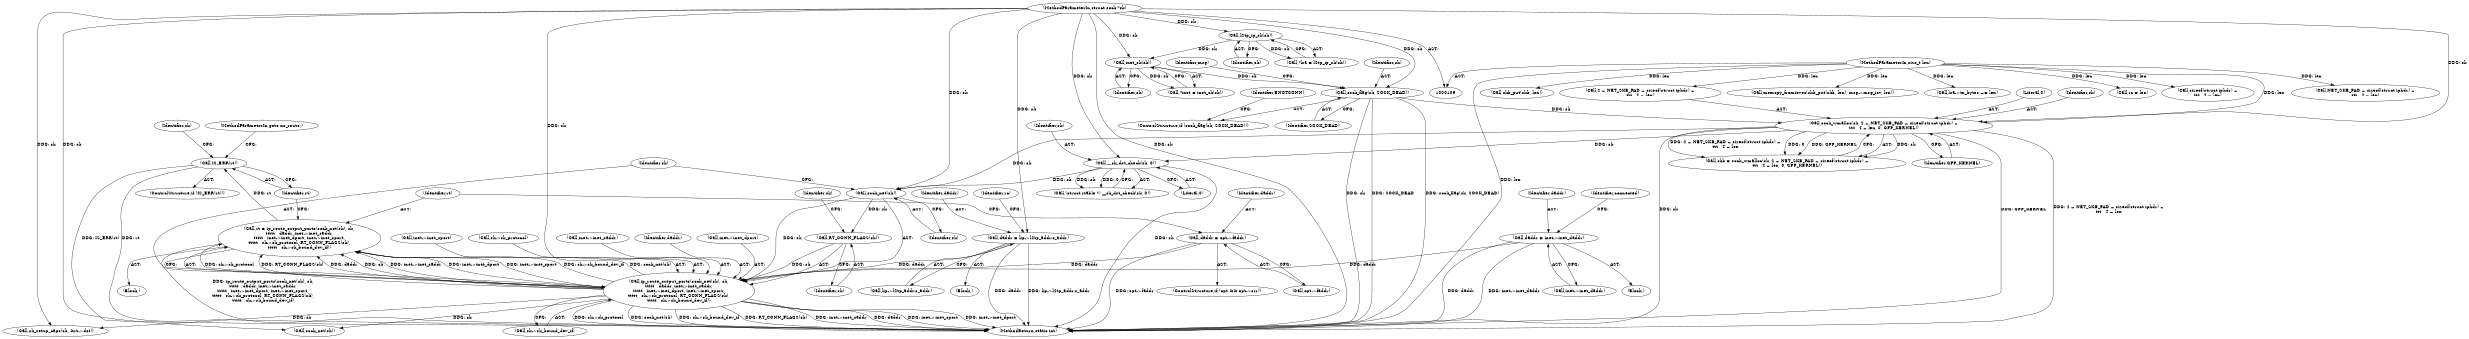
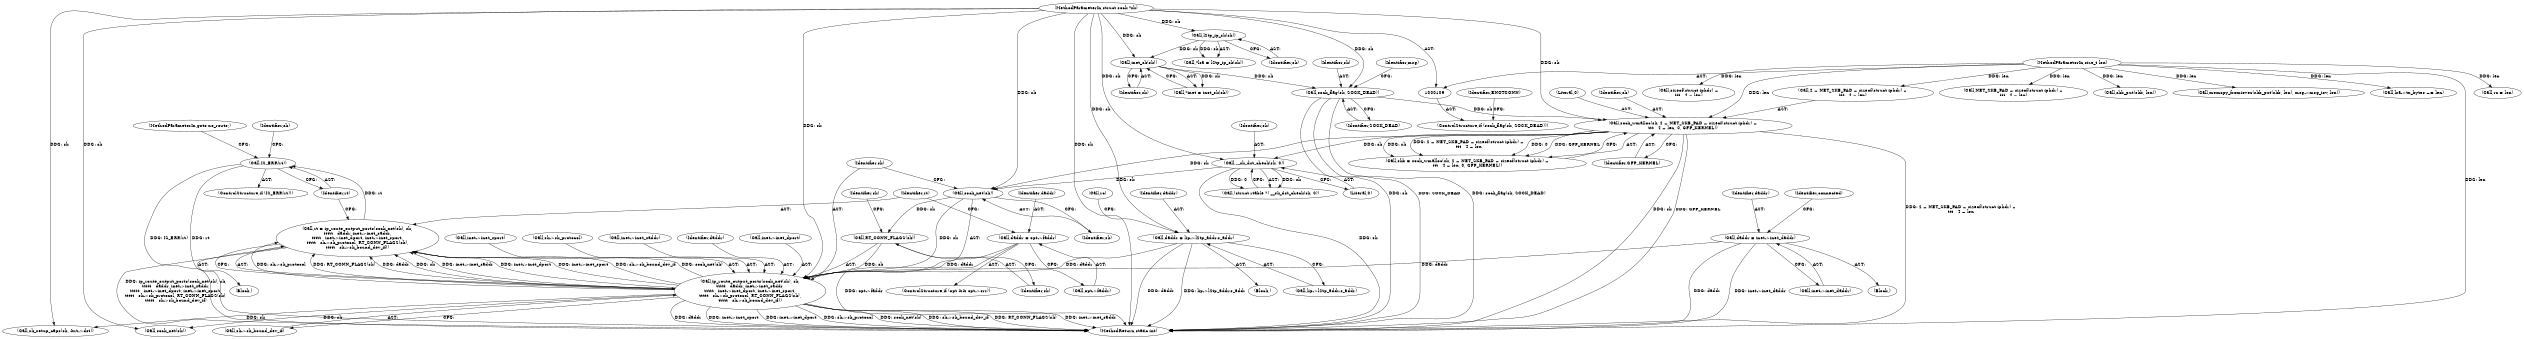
edge "(Call,*lsa = l2tp_ip_sk(sk))" -> "(Call,l2tp_ip_sk(sk))": removed, label "CFG:"
edge "(Call,sock_flag(sk, SOCK_DEAD))" -> "(ControlStructure,if (sock_flag(sk, SOCK_DEAD)))": now "1000109" -> "(ControlStructure,if (sock_flag(sk, SOCK_DEAD)))"
node "(Identifier,rc)": label "(Identifier,rc)" -> "(Call,rc)"
